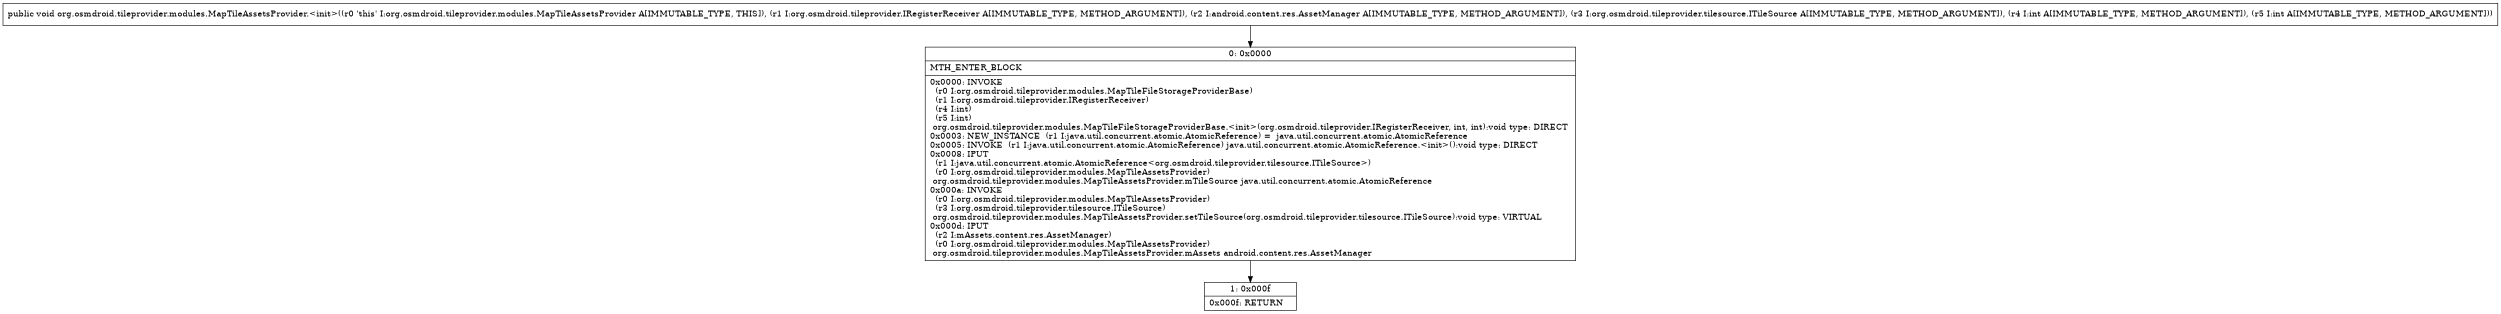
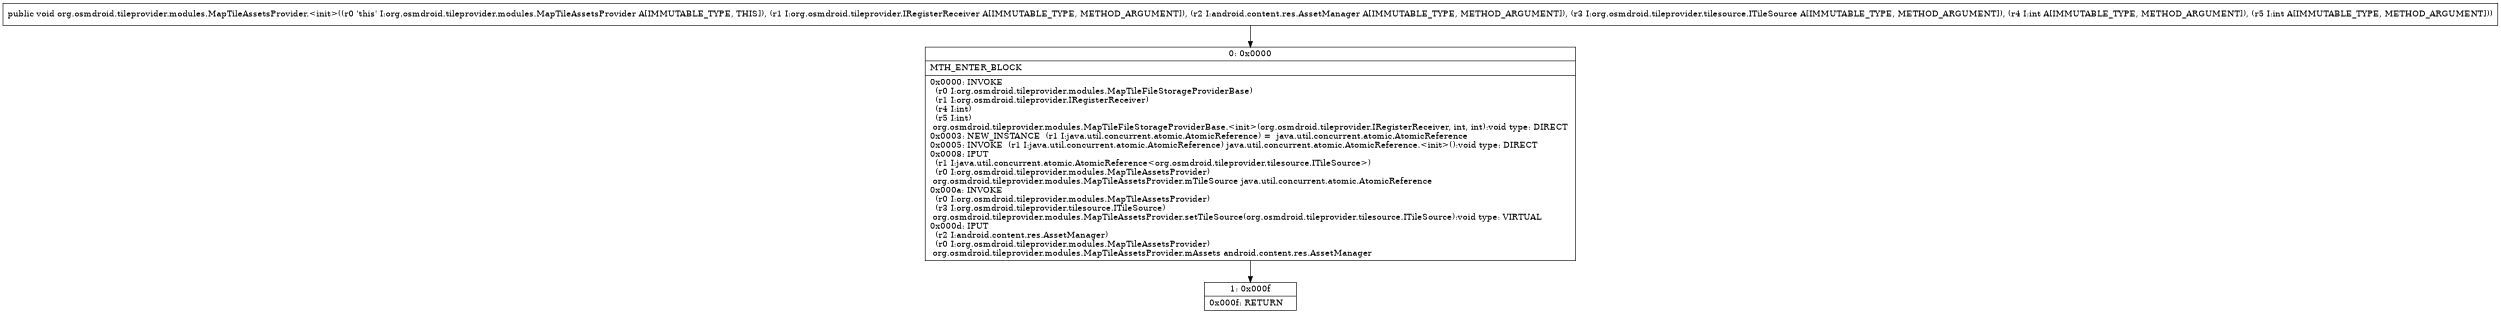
node "0: 0x0000": text "(r2 I:mAssets.content.res.AssetManager)" -> "(r2 I:android.content.res.AssetManager)"
